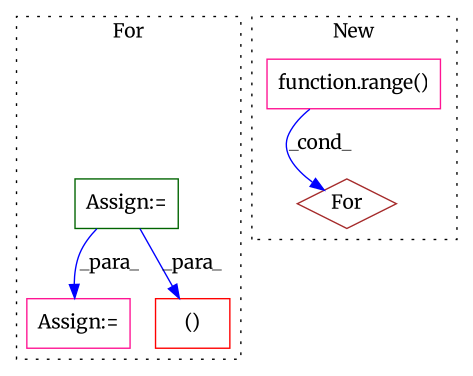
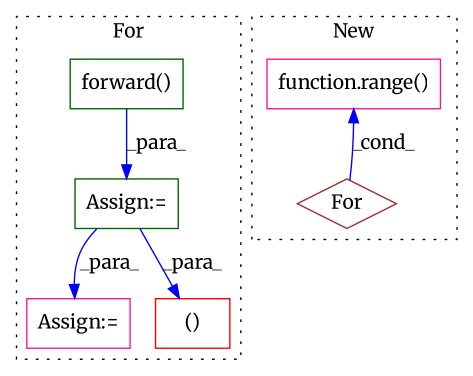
node "forward()": added
edge "function.range()" -> "For": reversed
